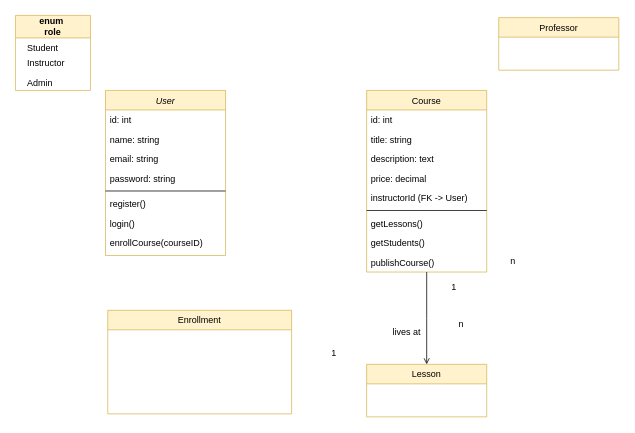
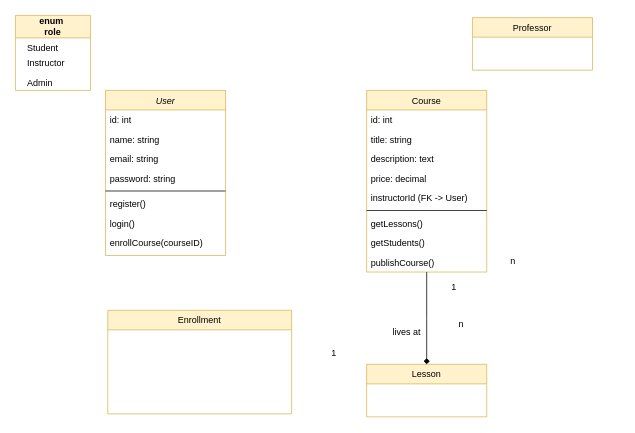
node "Professor": moved (558, 44) -> (532, 44)
edge "Course" -> "Lesson": arrowhead open -> diamond
